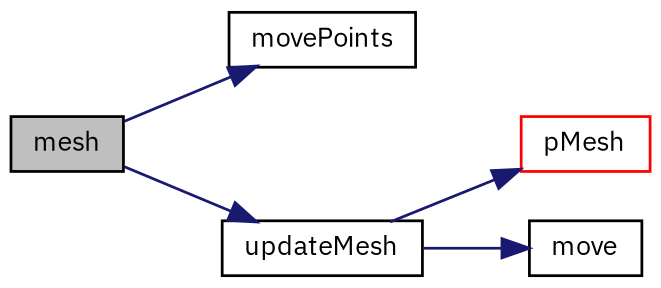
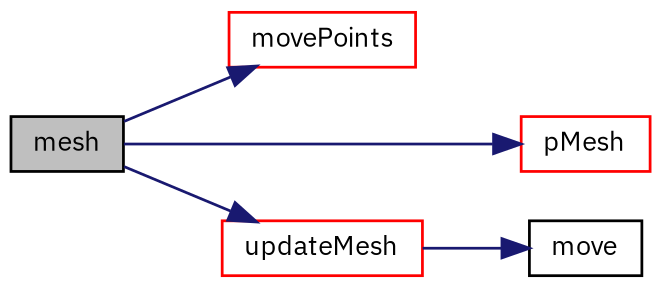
node "movePoints": color black -> red
edge "updateMesh" -> "pMesh": now "mesh" -> "pMesh"
node "updateMesh": color black -> red
